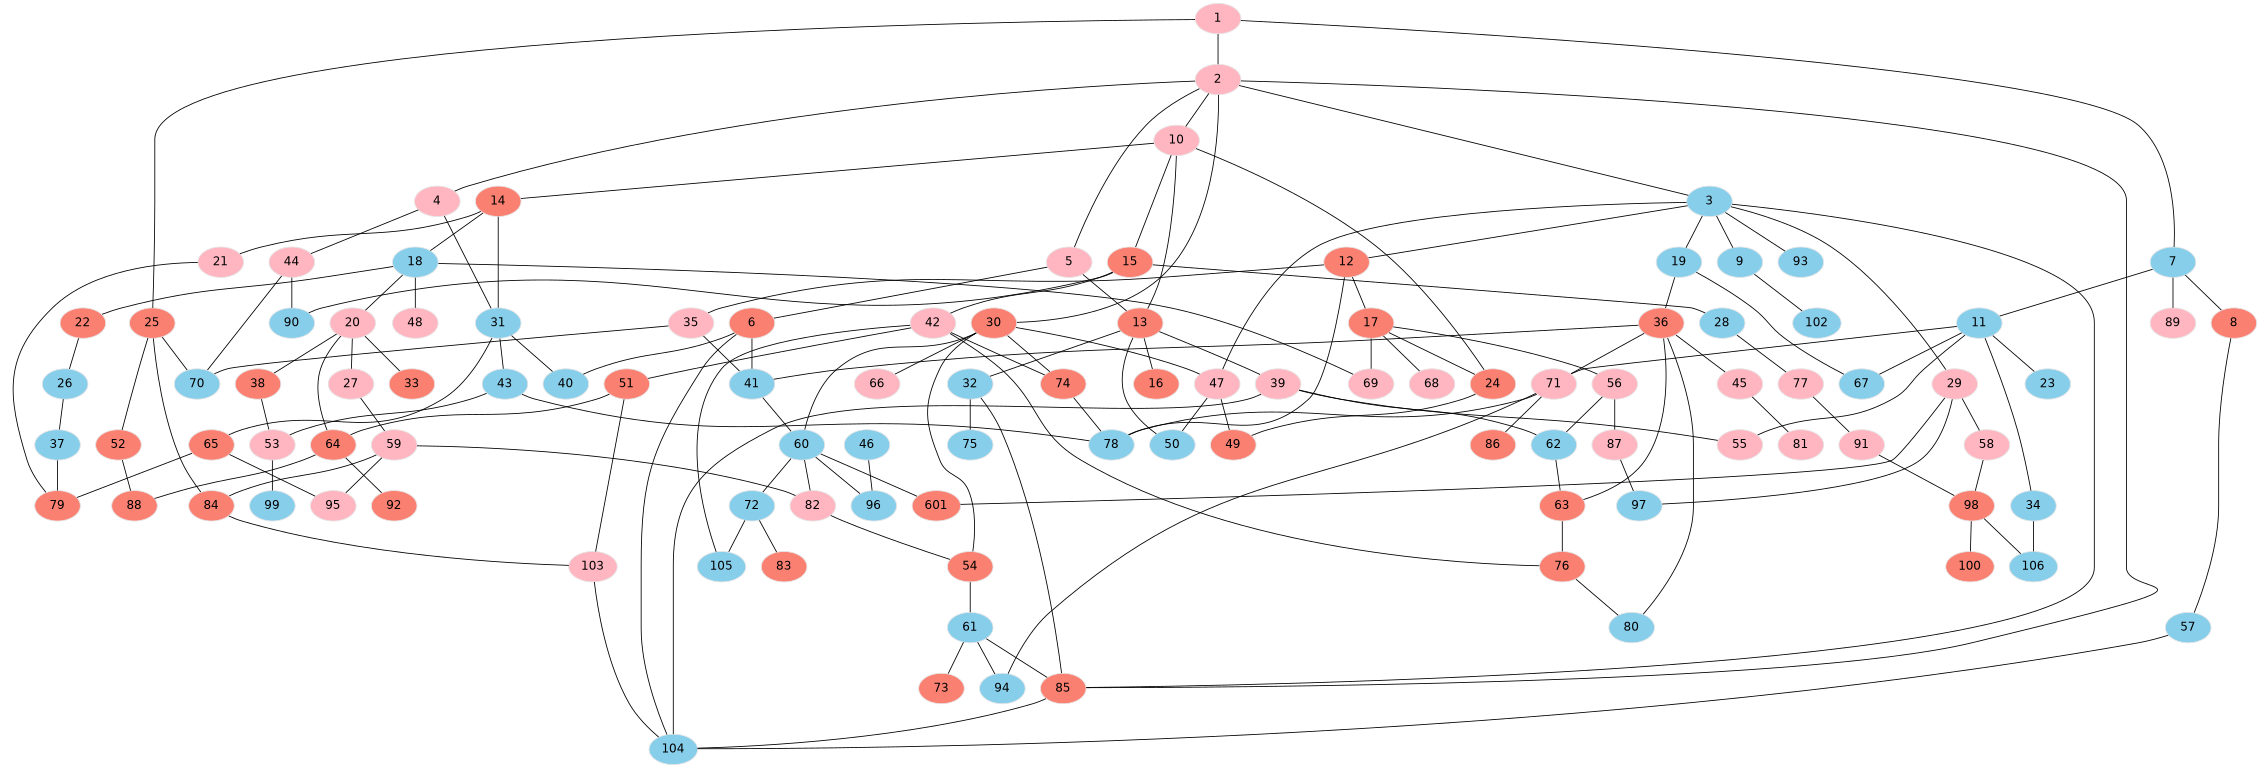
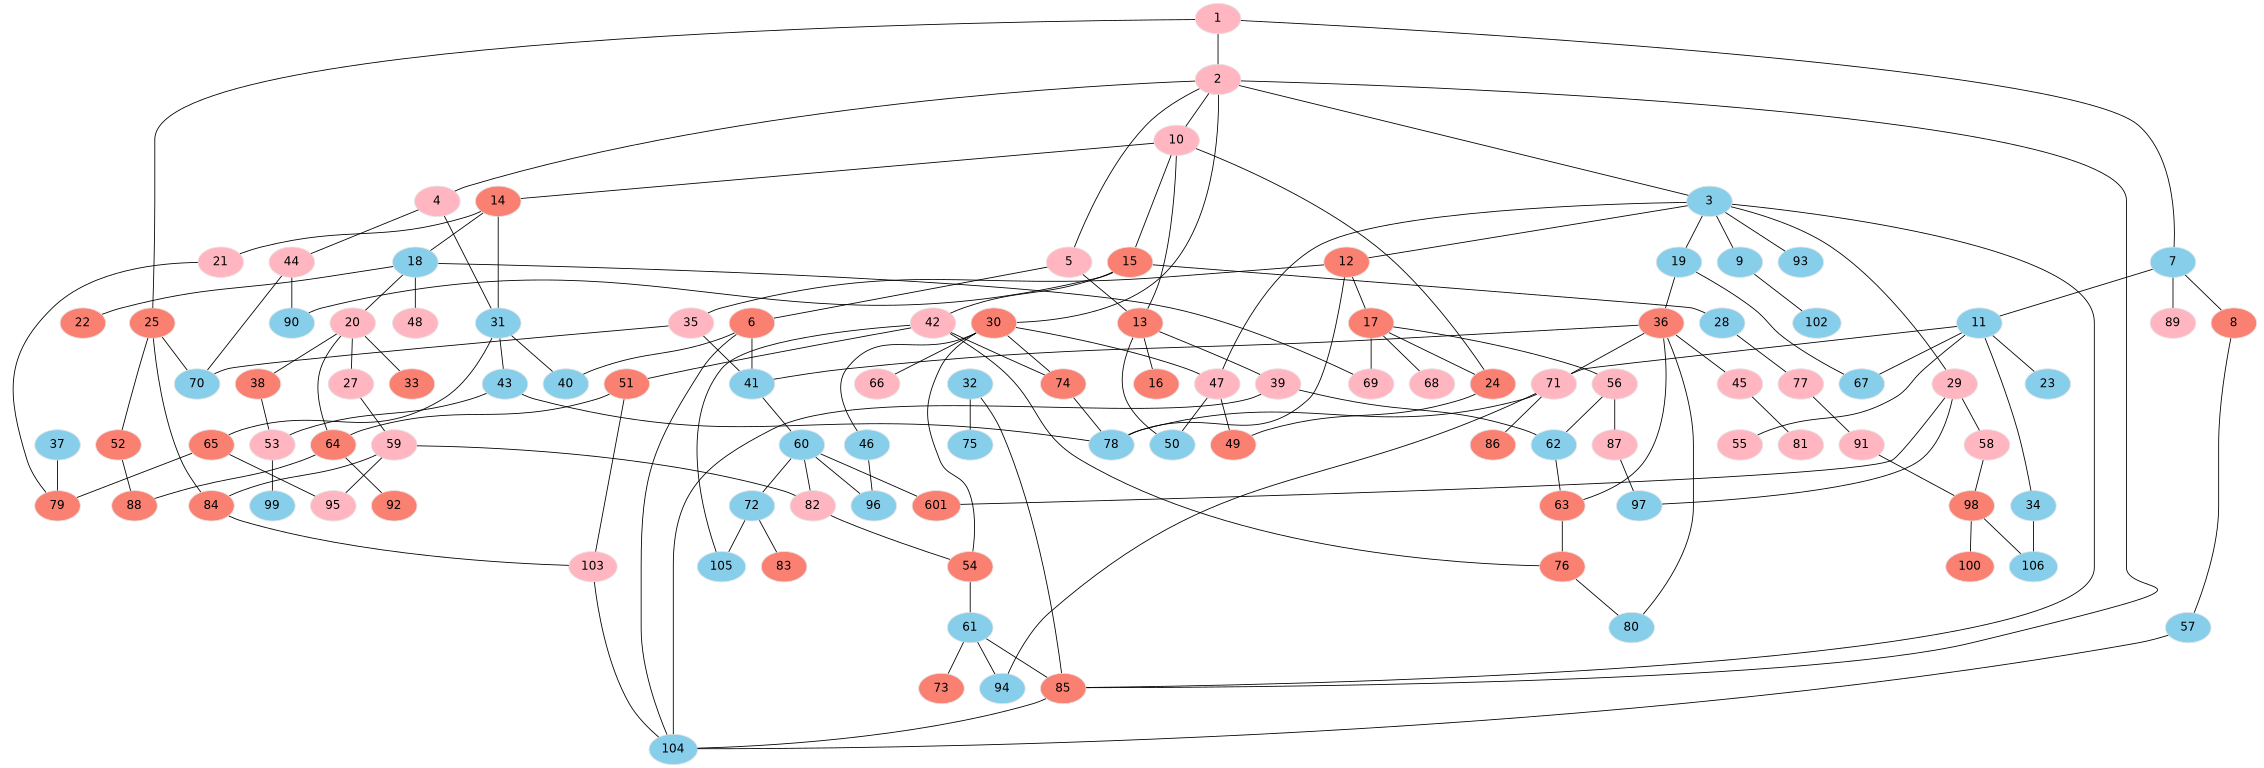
edge "30" -- "60": now "30" -- "46"
edge "13" -- "32": removed
node "26": removed
edge "39" -- "55": removed
